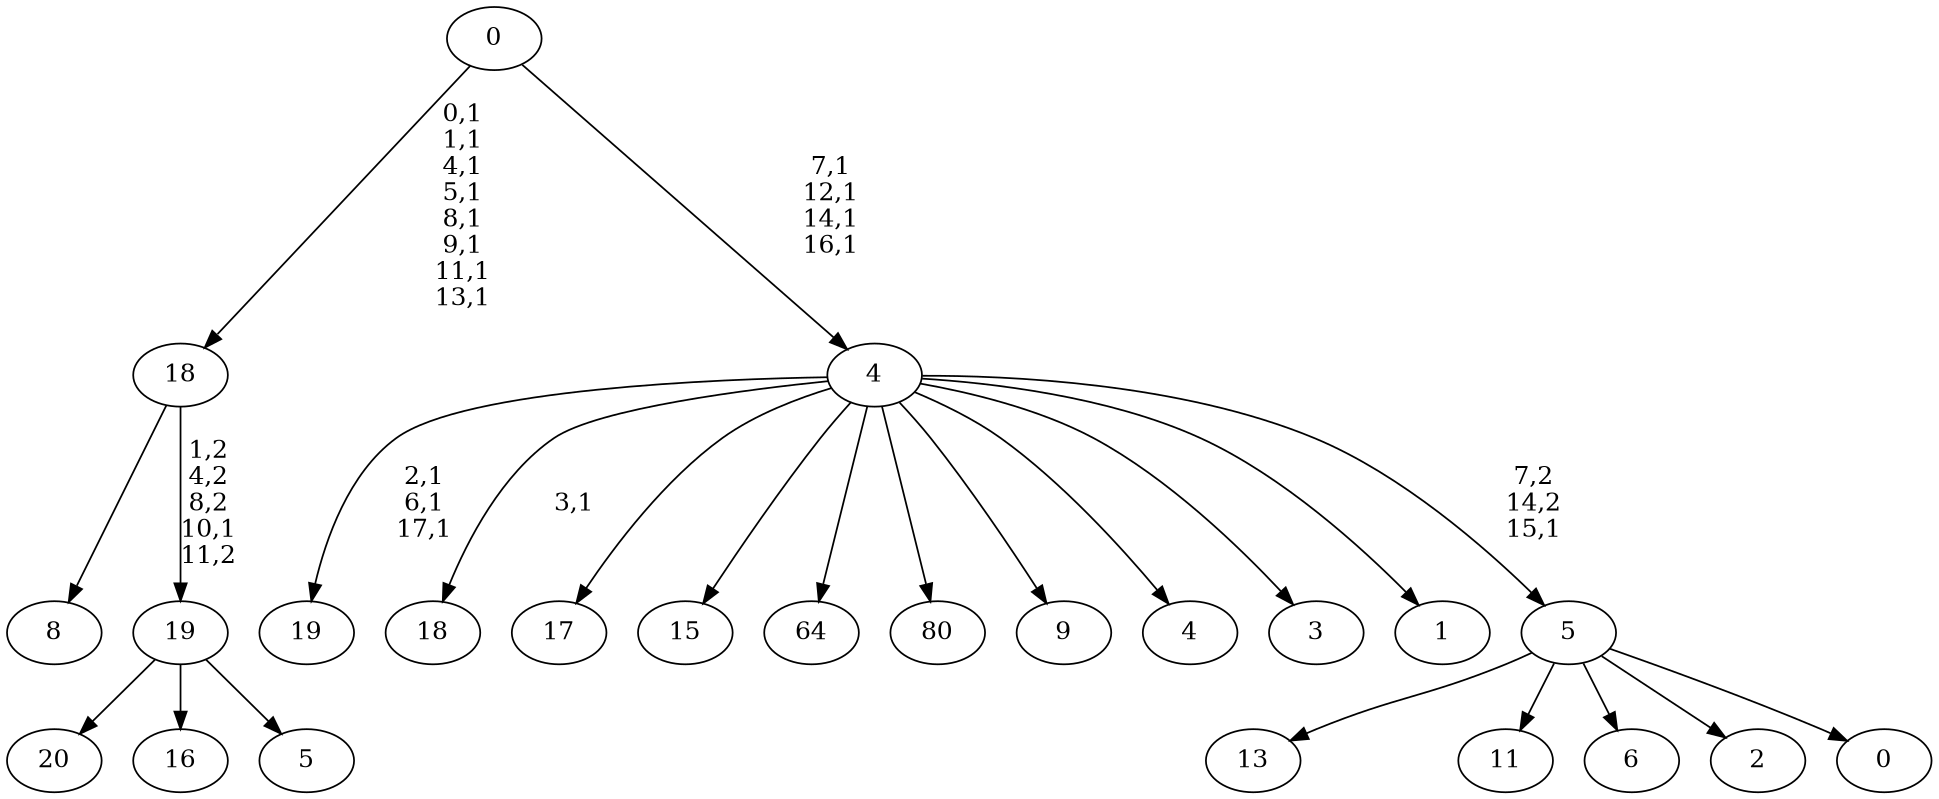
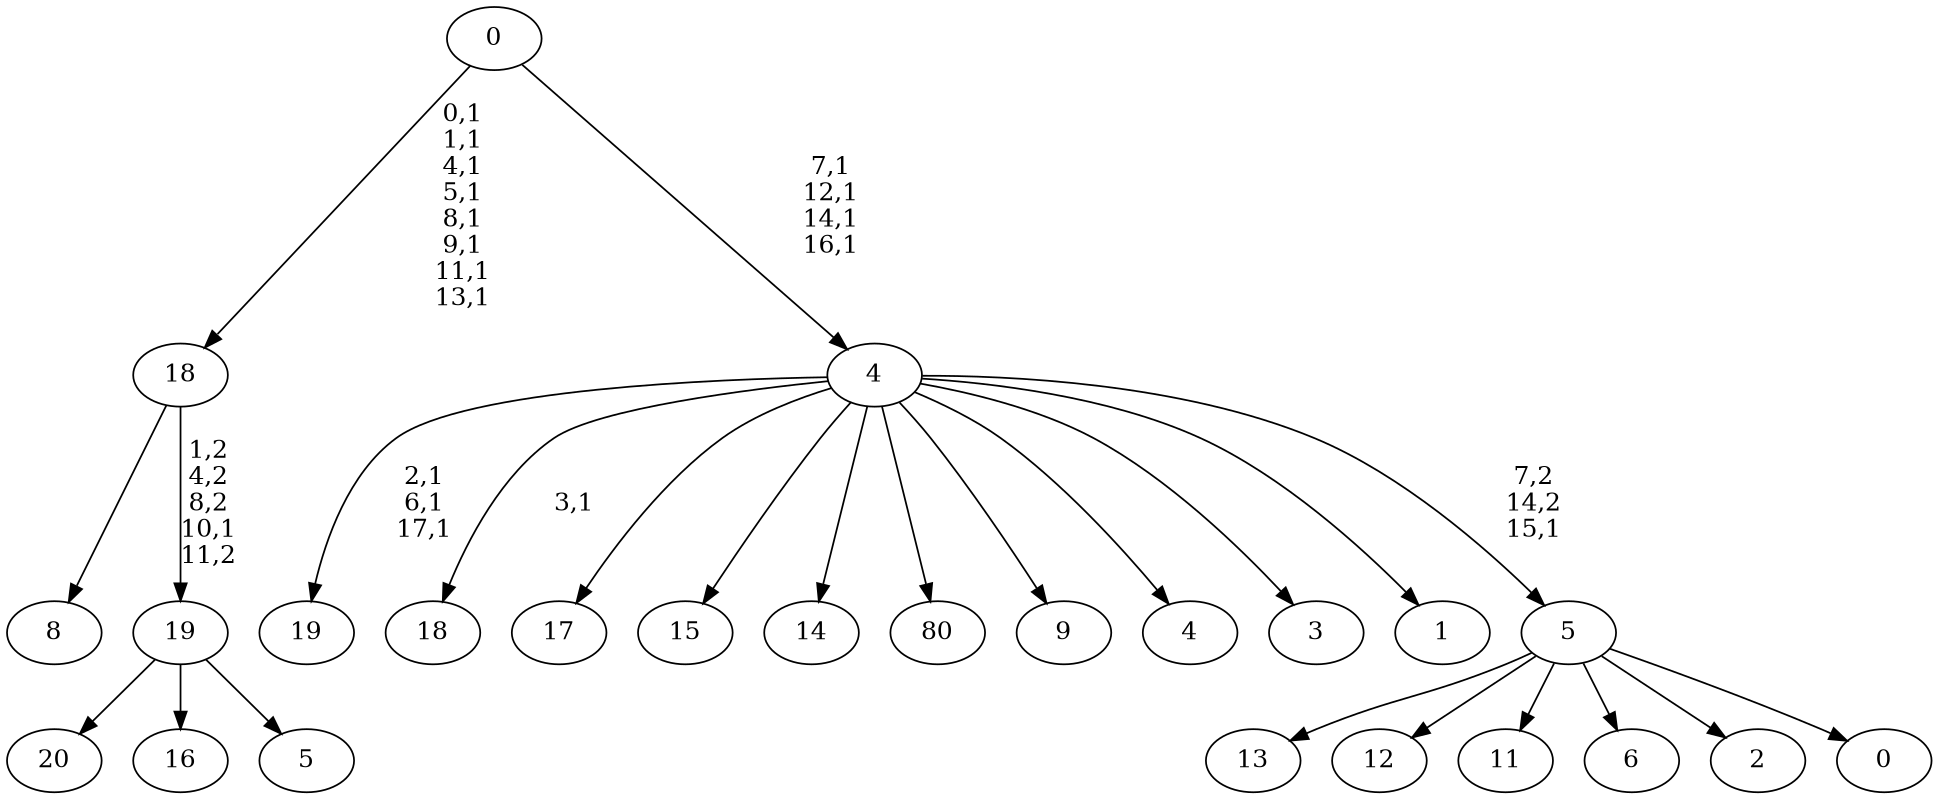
node "64": label "64" -> "14"
node "12": added
